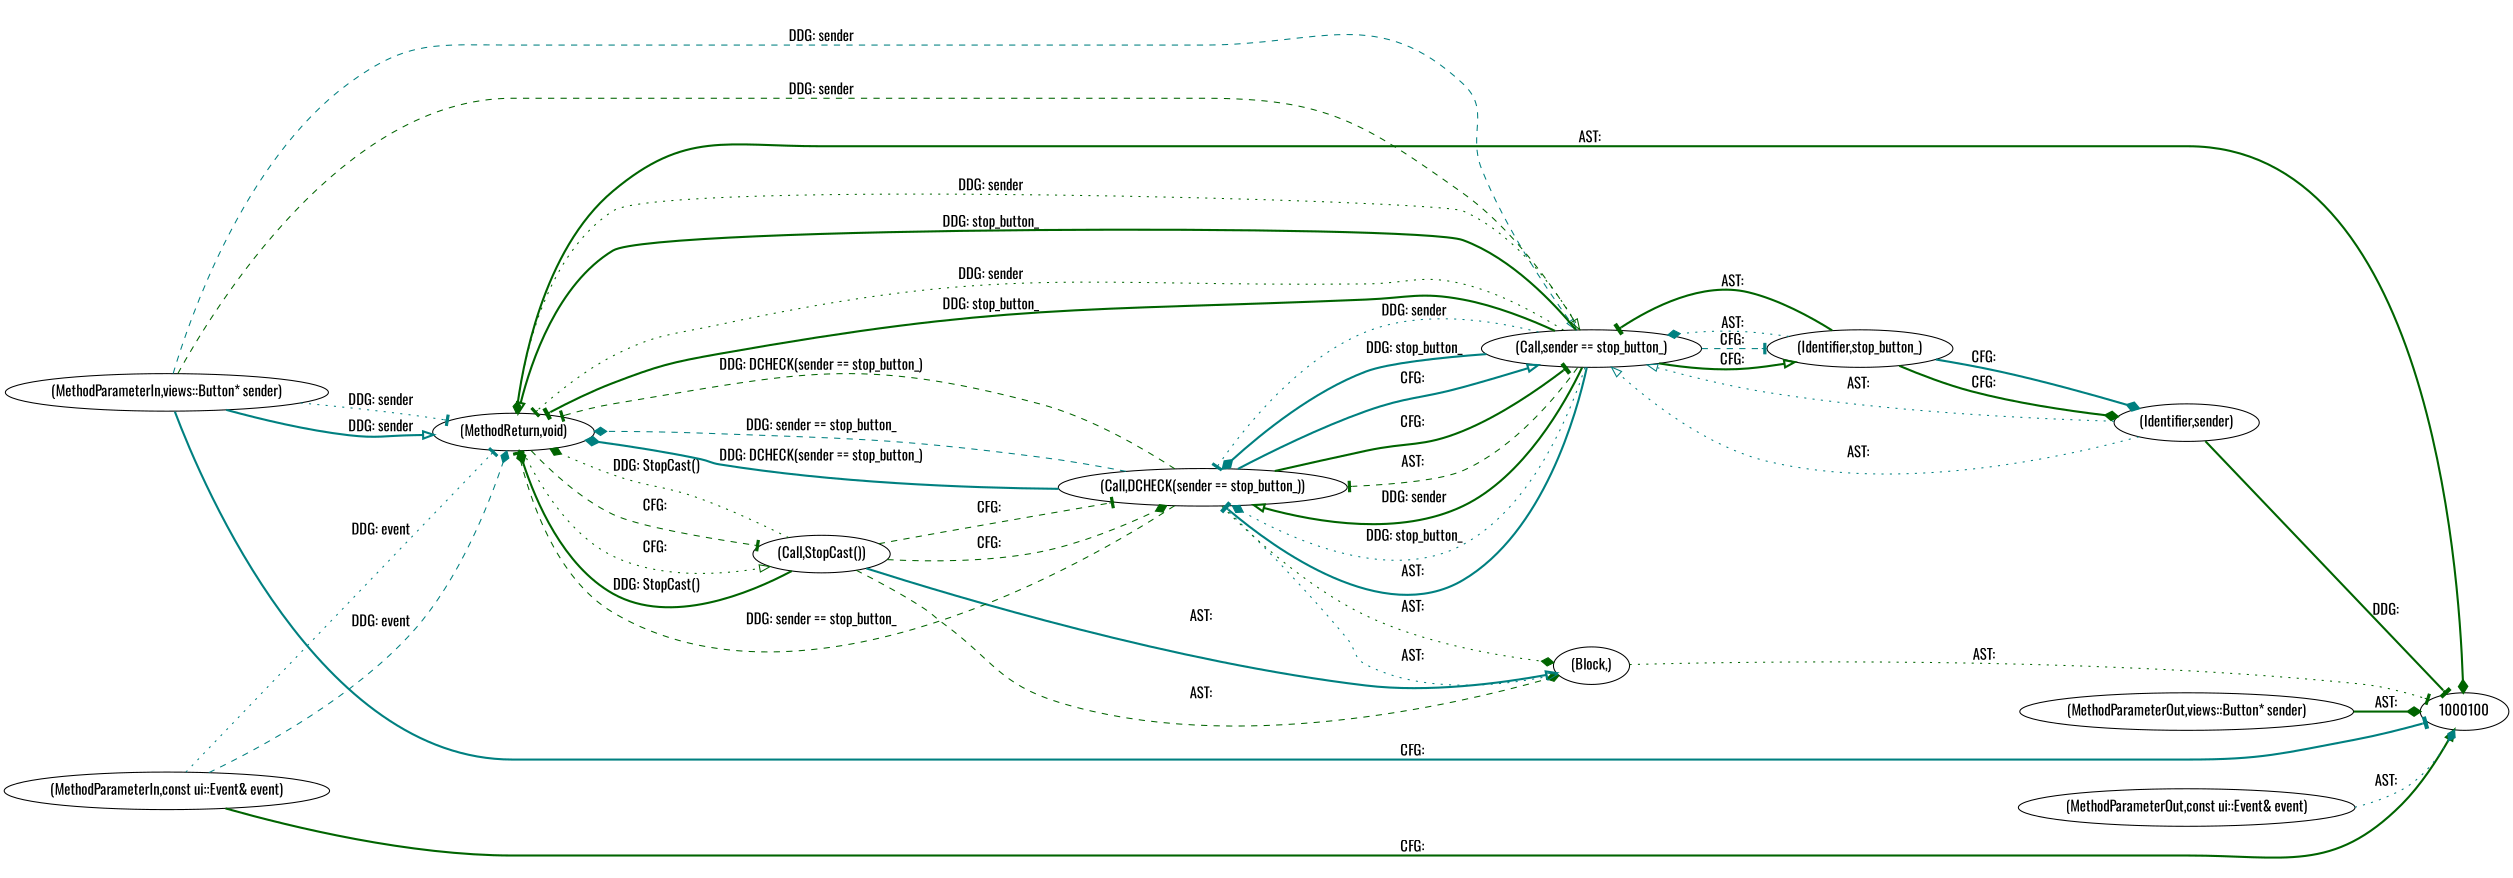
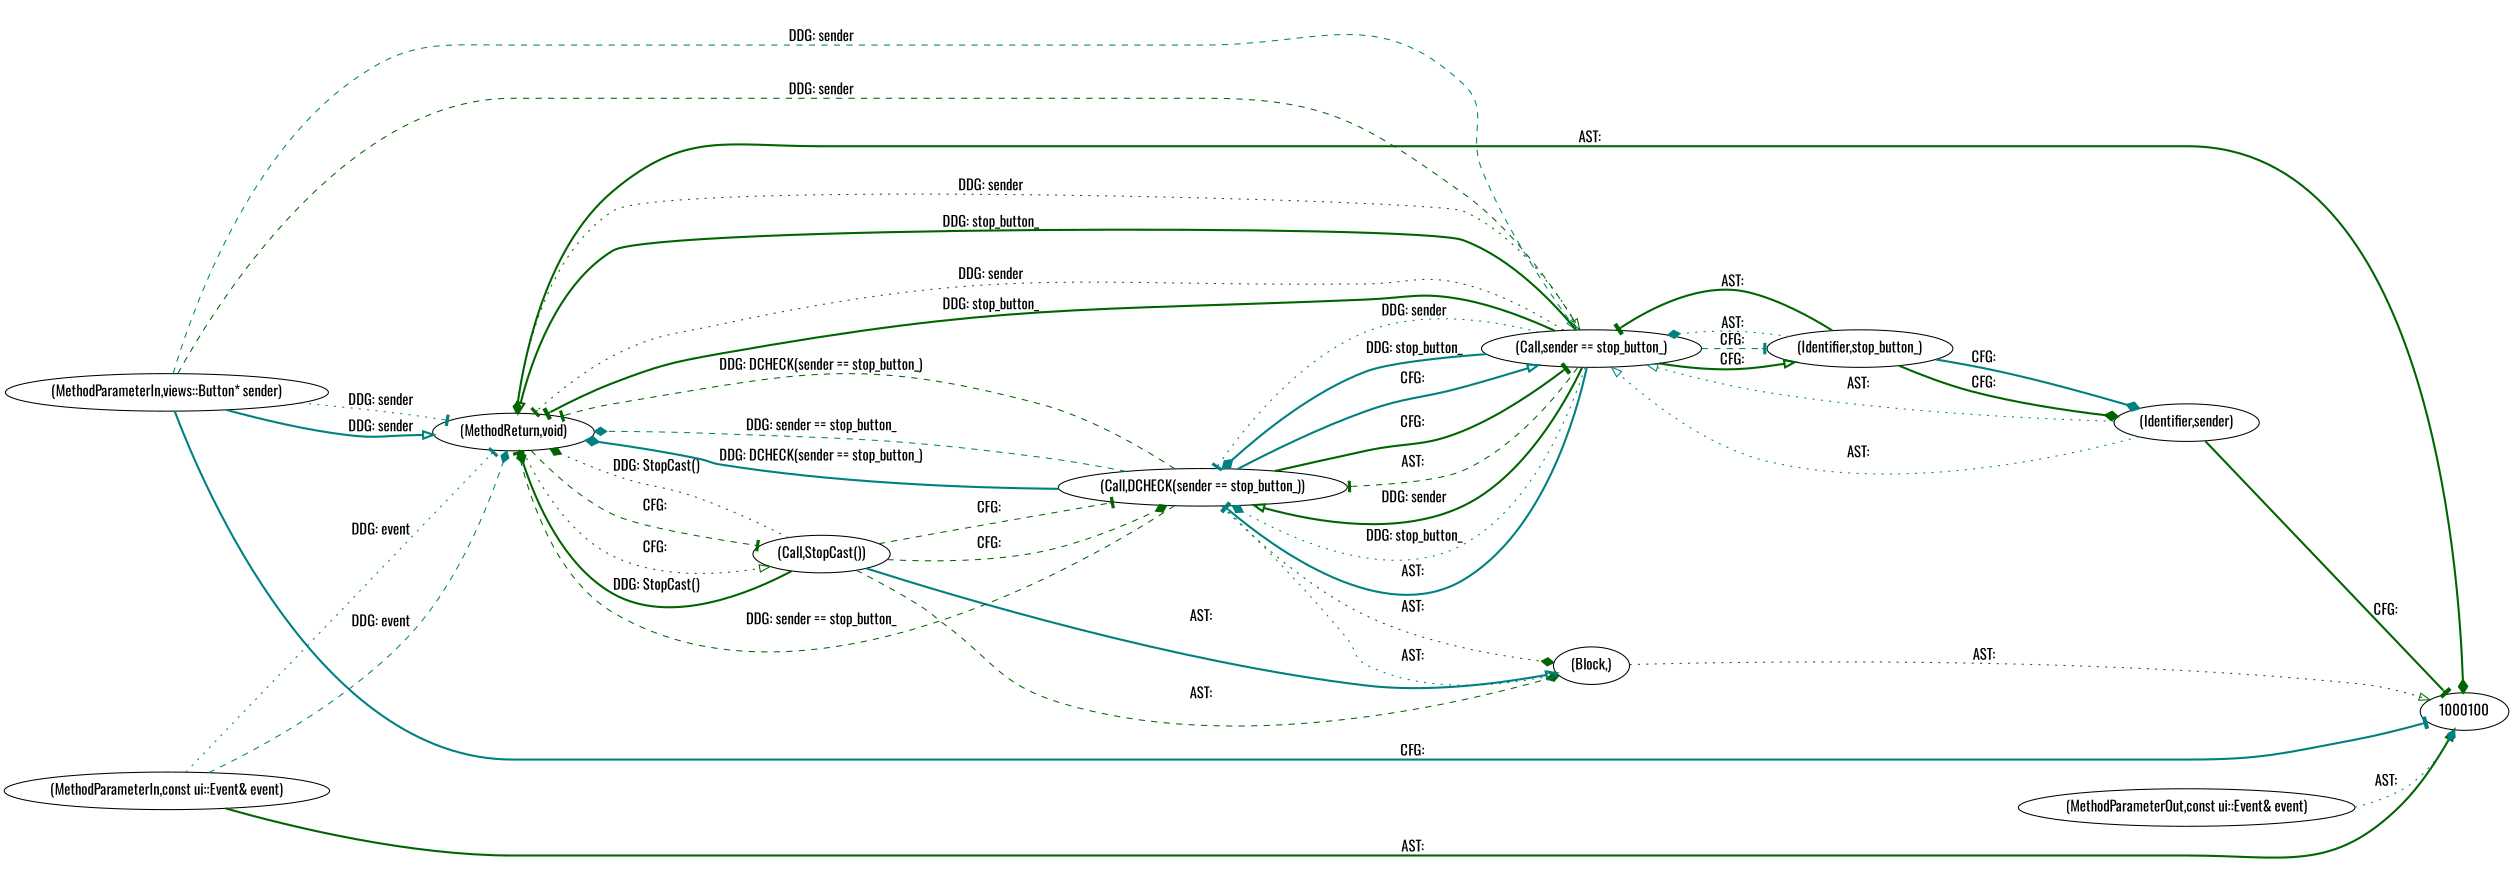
edge "(Identifier,sender)" -> "1000100": label "DDG: " -> "CFG: "
edge "(Block,)" -> "1000100": arrowhead tee -> onormal
node "(MethodParameterOut,views::Button* sender)": removed
edge "(MethodParameterIn,const ui::Event& event)" -> "1000100": label "CFG: " -> "AST: "
